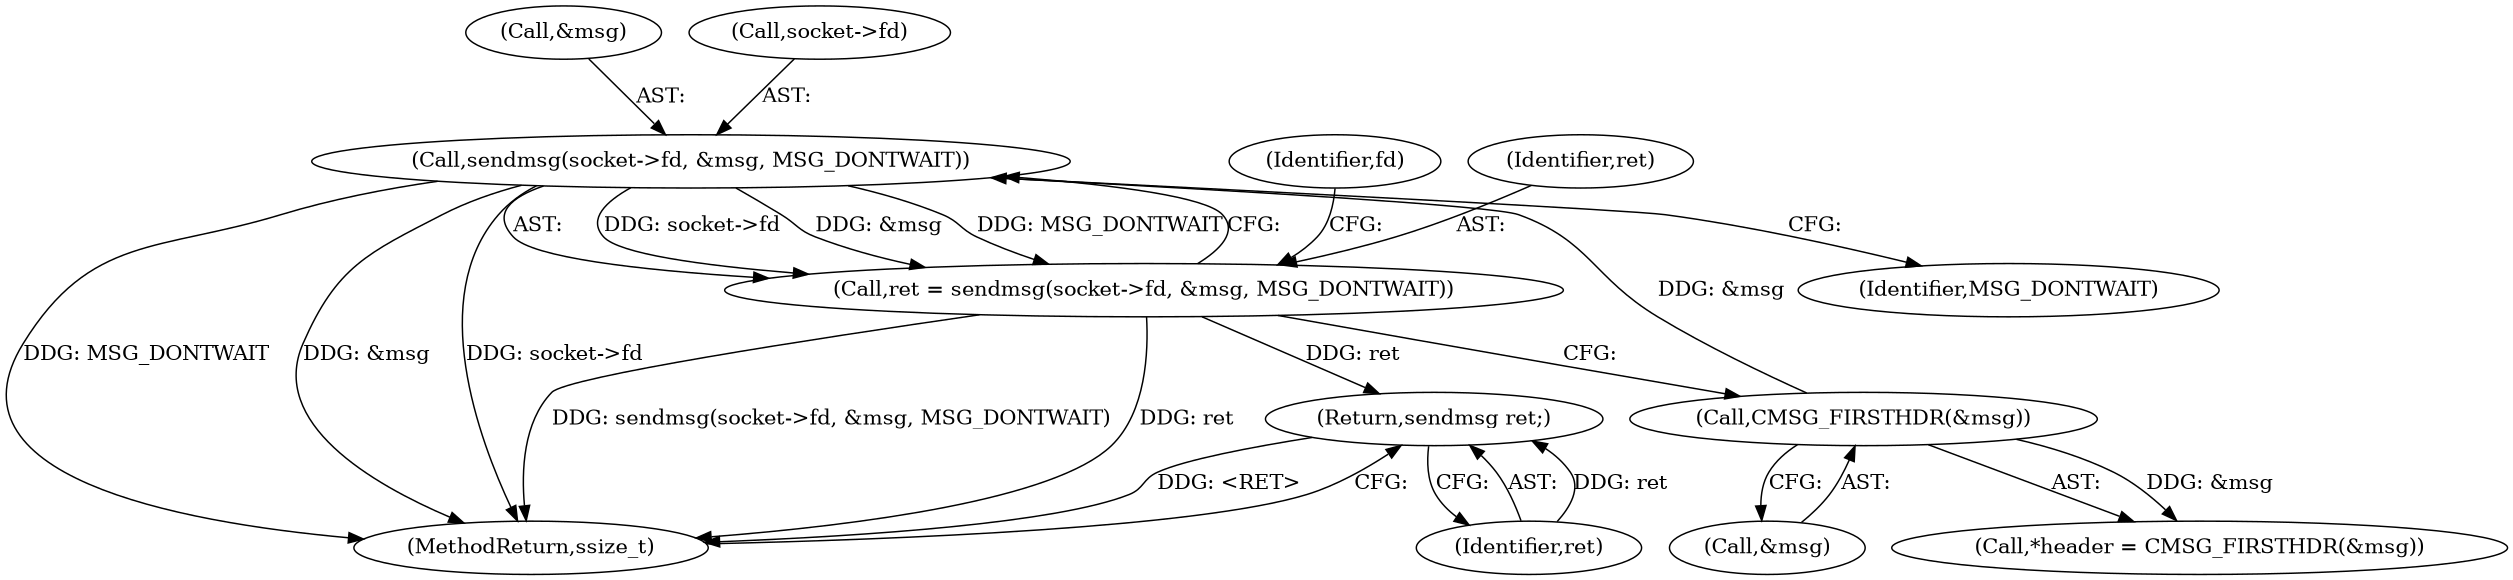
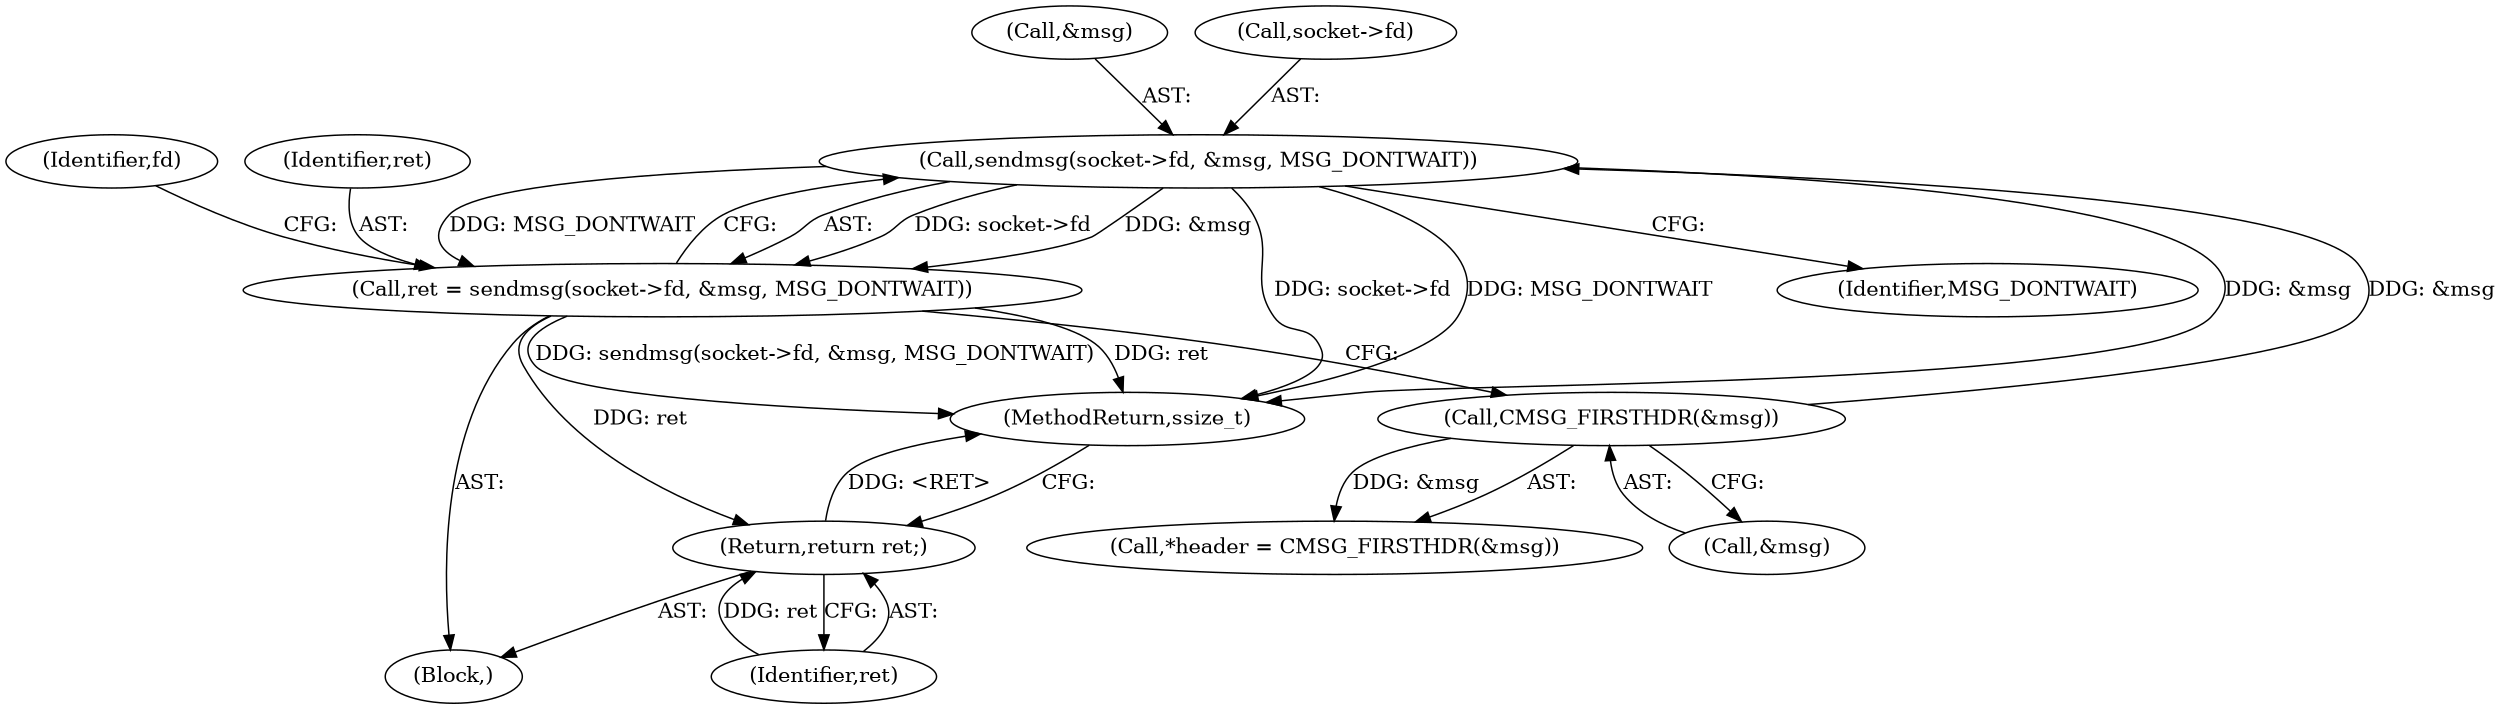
node "(Return,sendmsg ret;)": label "(Return,sendmsg ret;)" -> "(Return,return ret;)"
node "(Block,)": added
